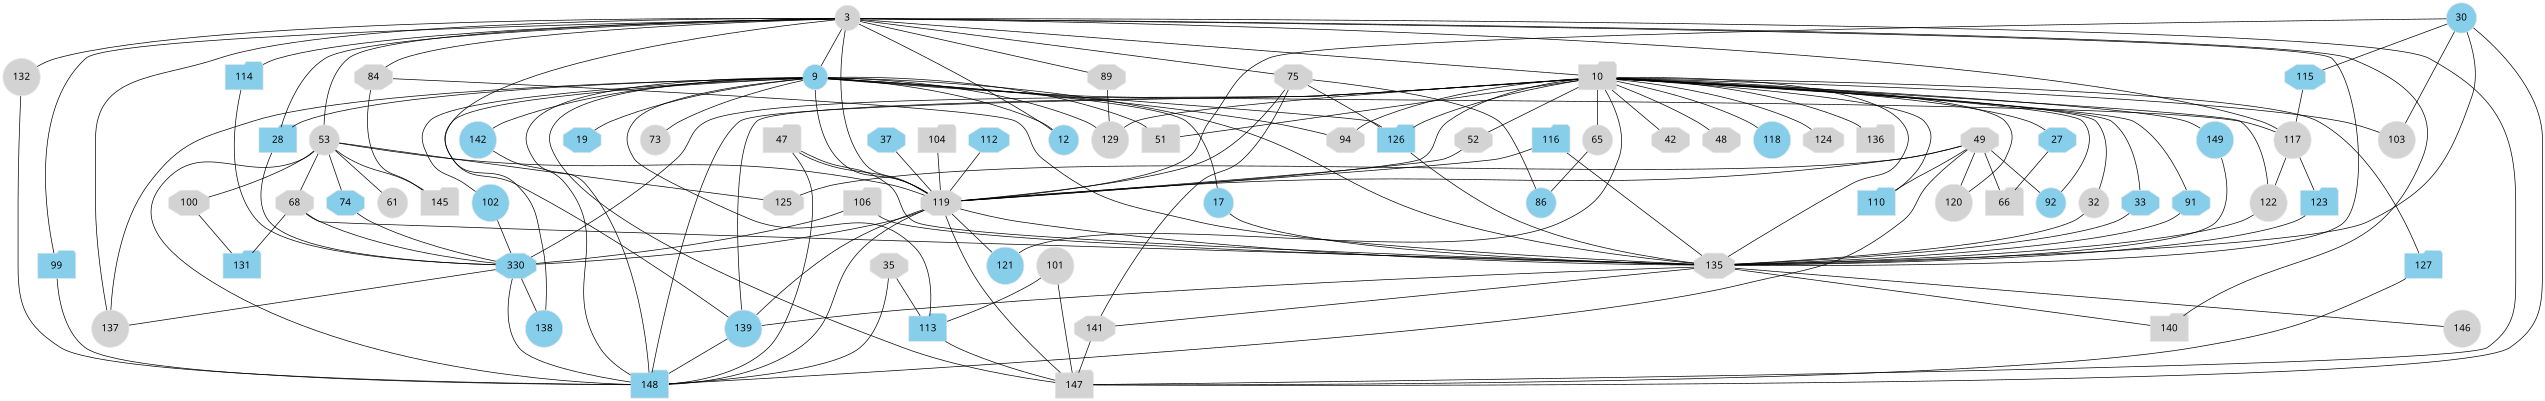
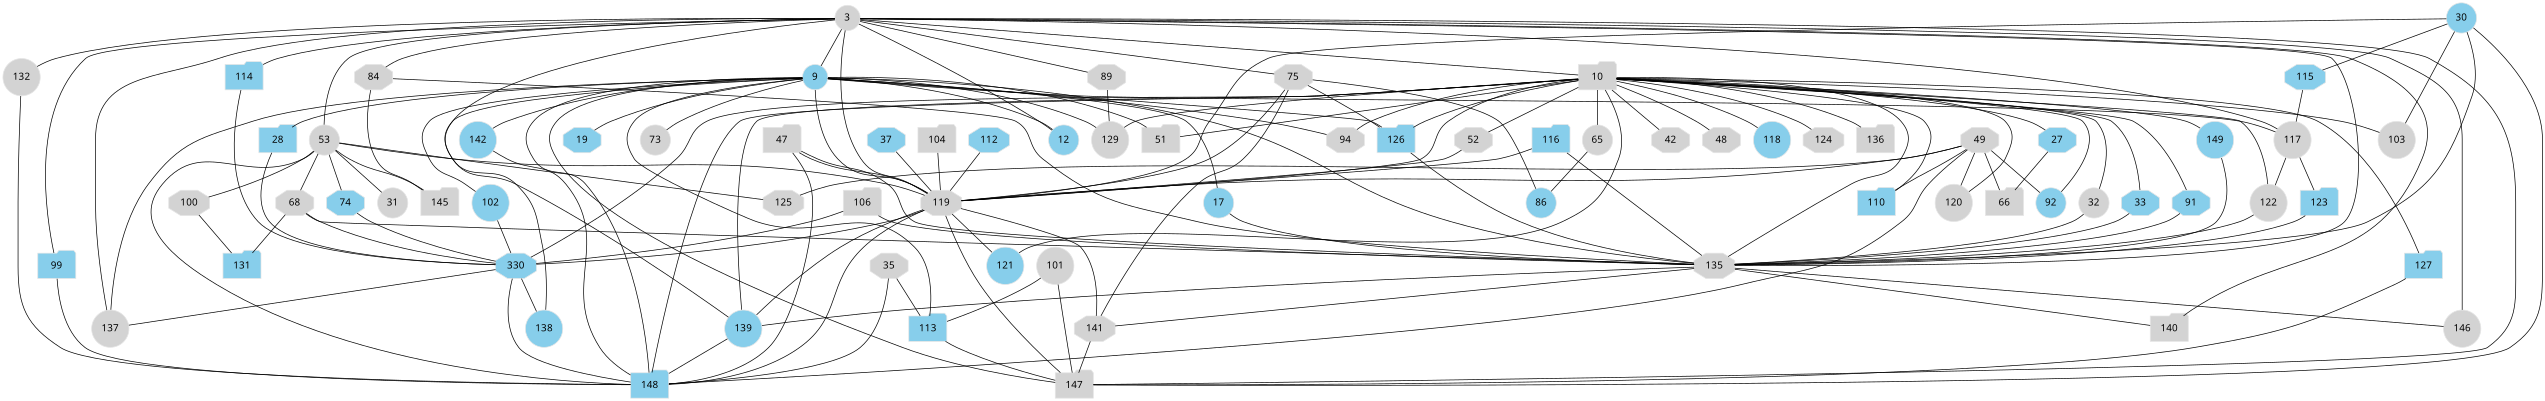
edge "3" -- "28": now "3" -- "146"
node "61": label "61" -> "31"
edge "119" -- "135": now "119" -- "141"
